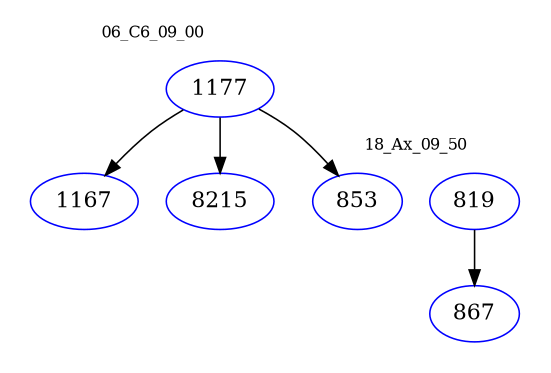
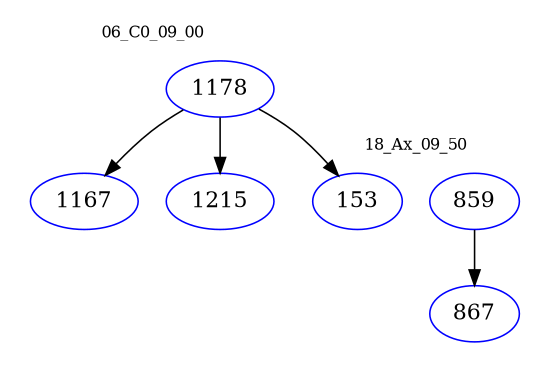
cluster "06_C6_09_00": label "06_C6_09_00" -> "06_C0_09_00"
node "1177": label "1177" -> "1178"
node "8215": label "8215" -> "1215"
node "853": label "853" -> "153"
node "819": label "819" -> "859"
